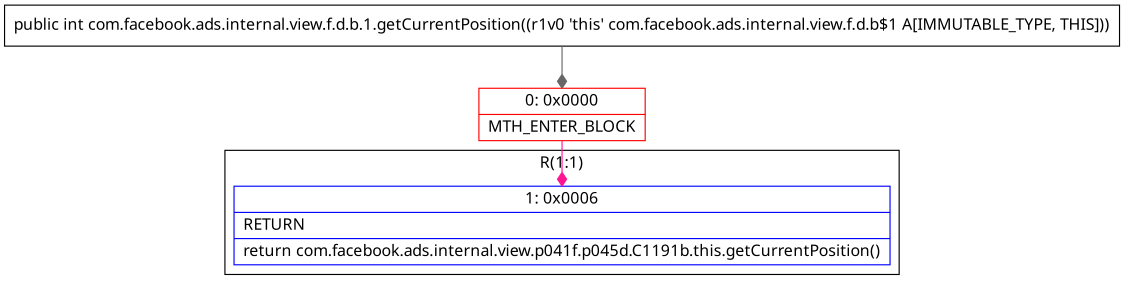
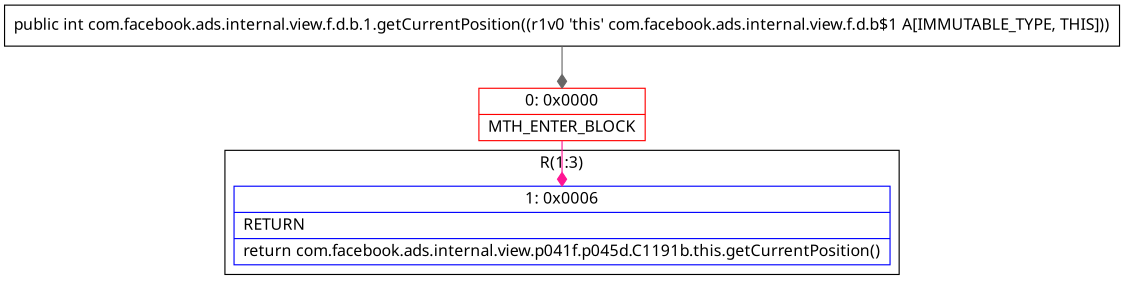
cluster "R(1:1)": label "R(1:1)" -> "R(1:3)"
